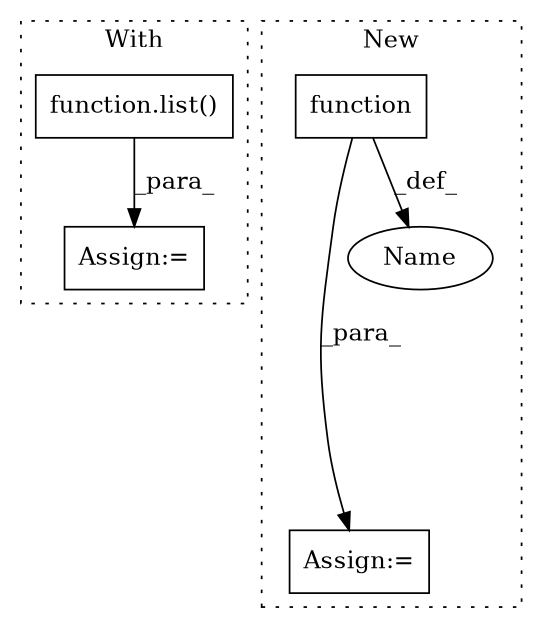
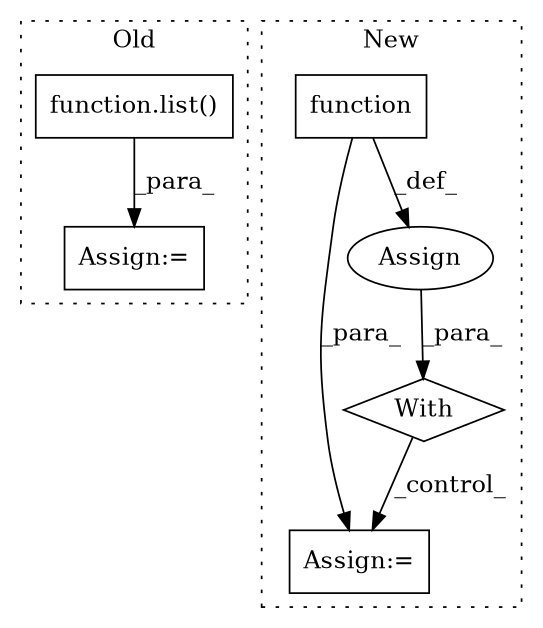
cluster "With": label "With" -> "Old"
node "Name": label "Name" -> "Assign"
node "With": added
